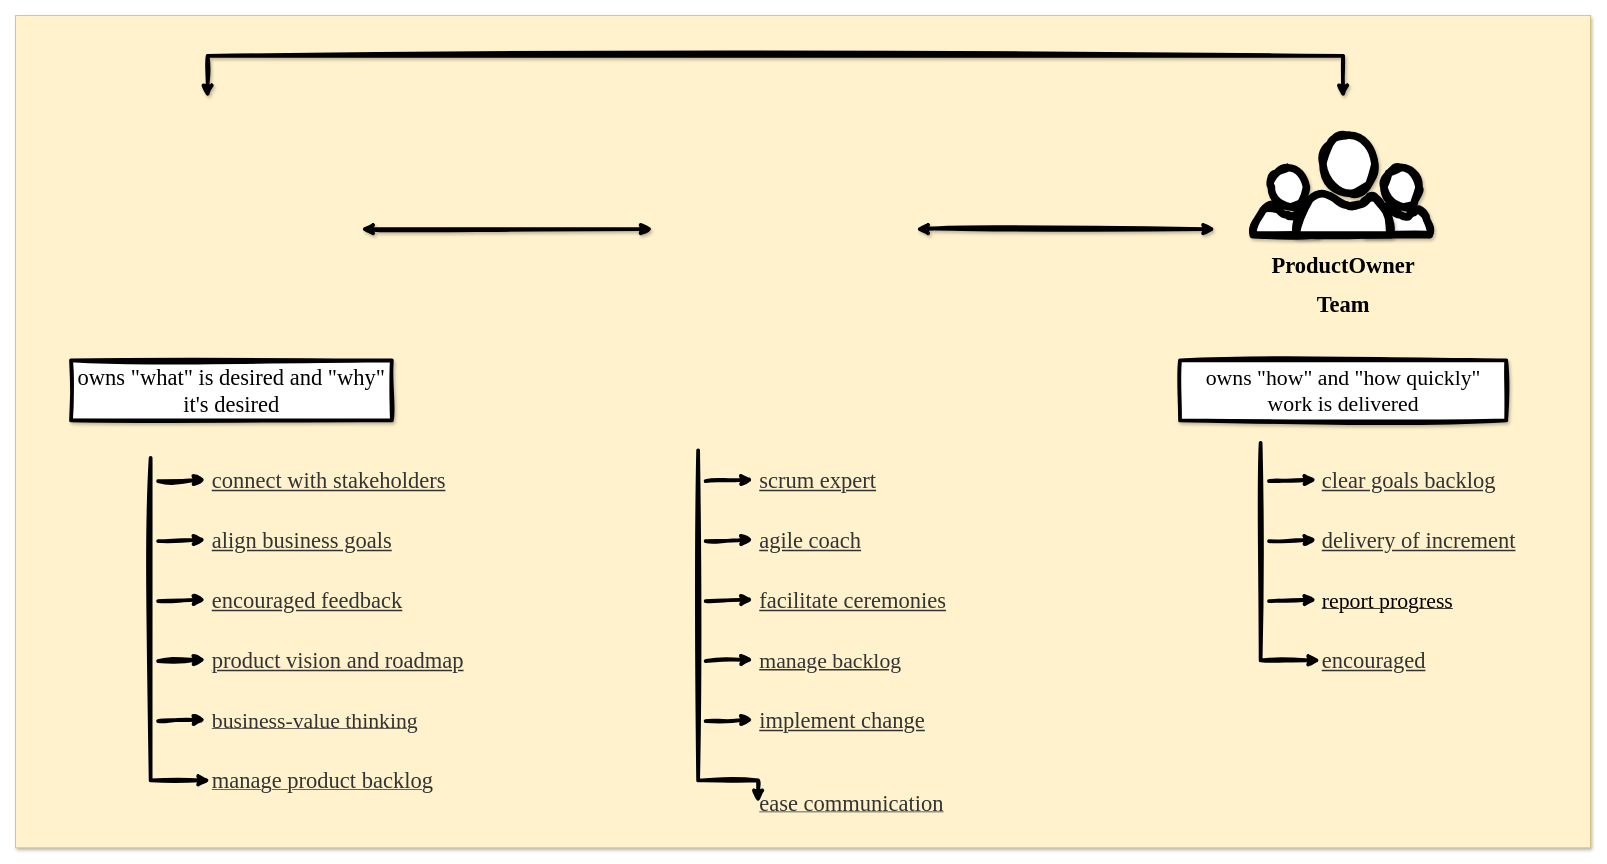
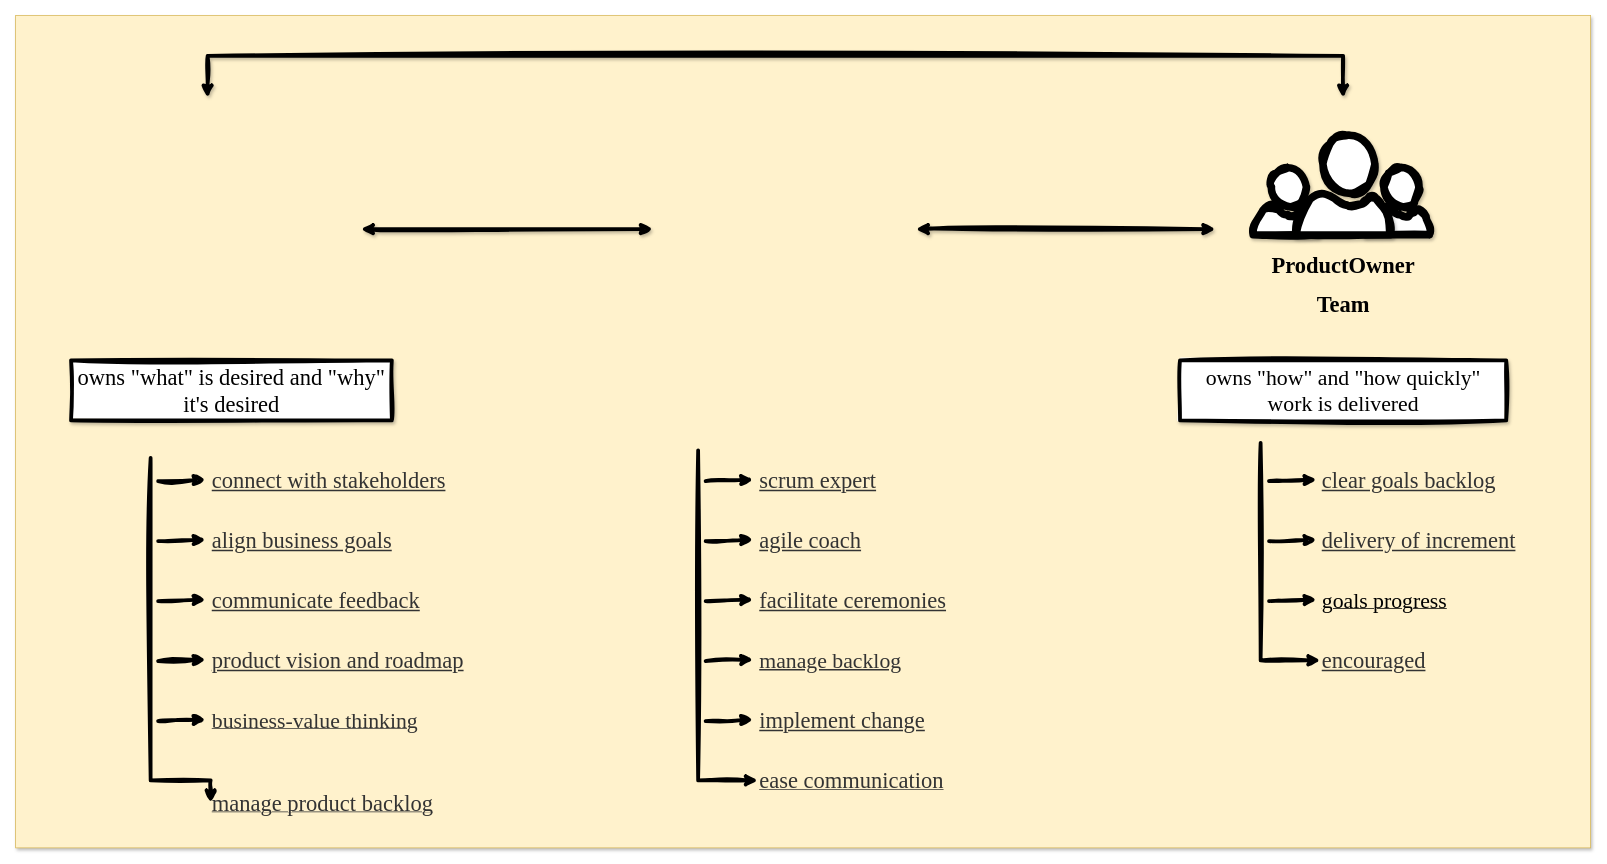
node "encouraged feedback": label "encouraged feedback" -> "communicate feedback"
node "report progress": label "report progress" -> "goals progress"
node "manage product backlog": moved (345, 780) -> (345, 803)
node "ease communication": moved (893, 803) -> (893, 780)
